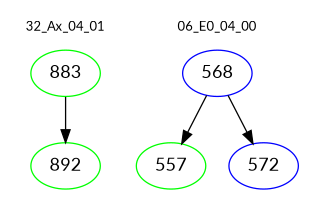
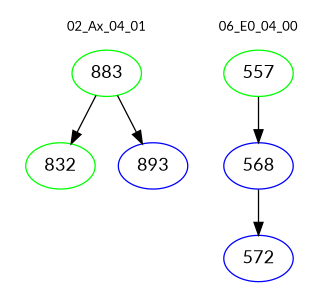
cluster "32_Ax_04_01": label "32_Ax_04_01" -> "02_Ax_04_01"
edge "568" -> "557": reversed
node "892": label "892" -> "832"
node "893": added
